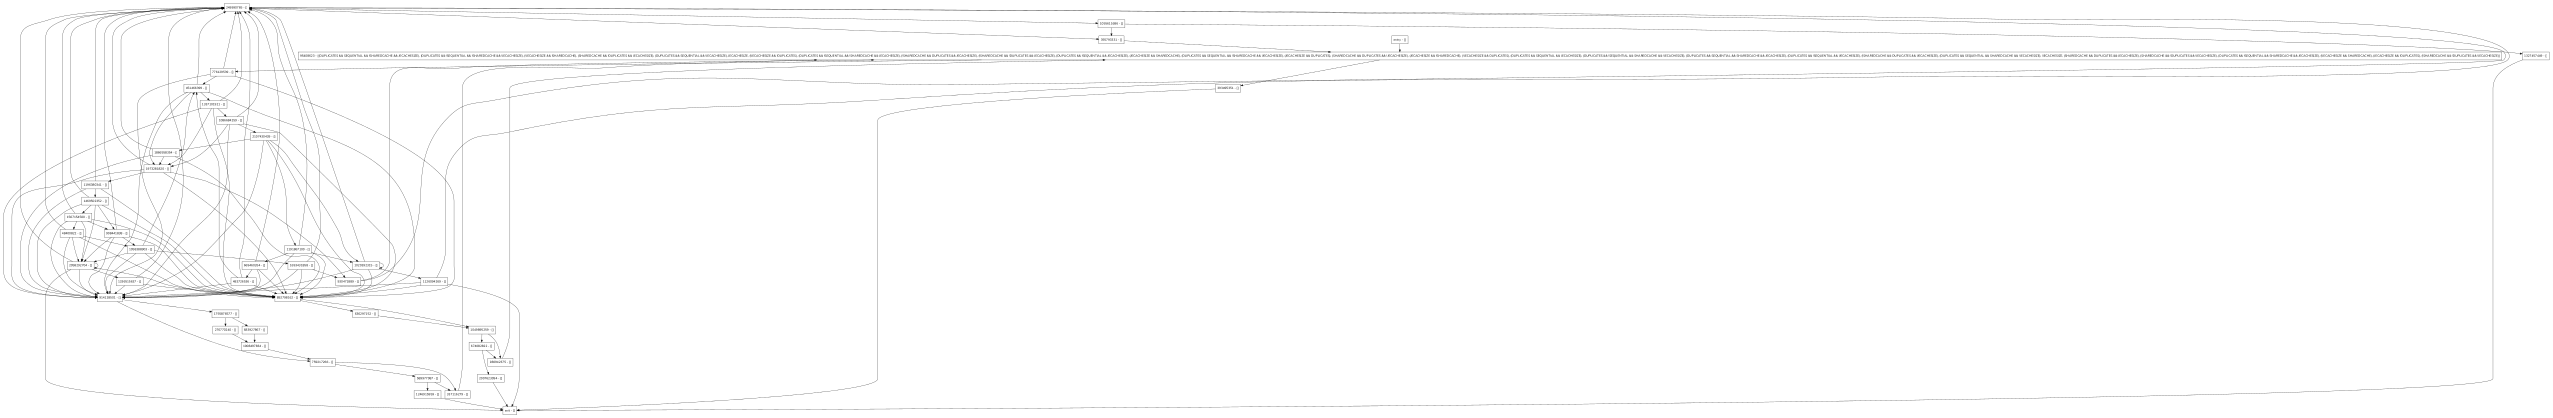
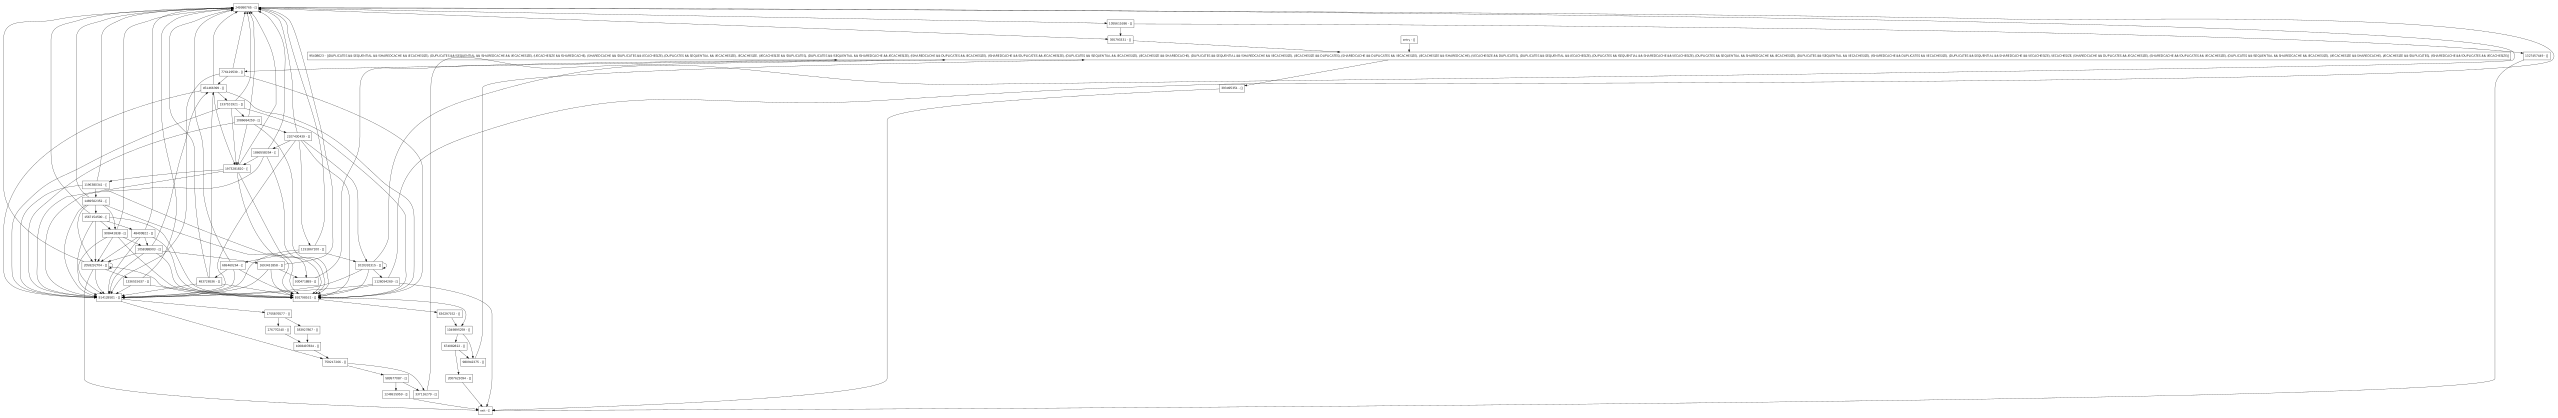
edge "930471889 - []" -> "249990765 - []": now "2107430439 - []" -> "249990765 - []"
edge "1191867100 - []" -> "892798162 - []": removed
